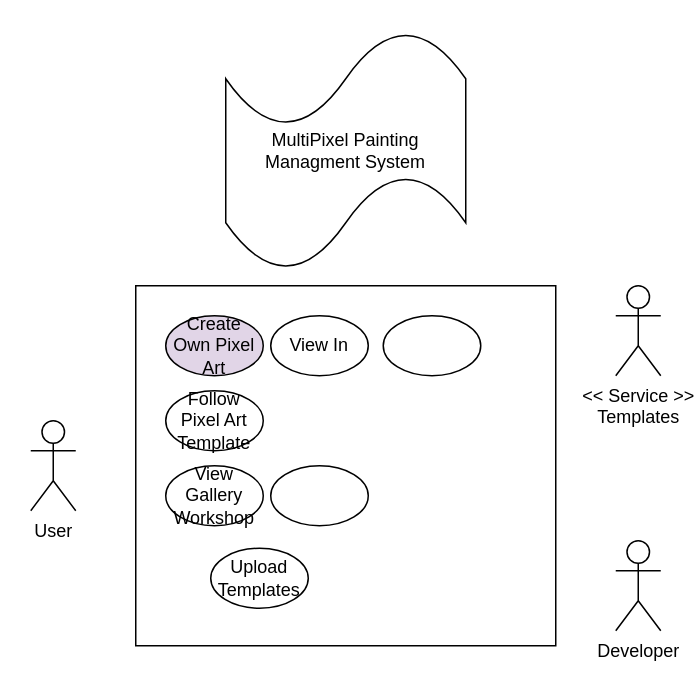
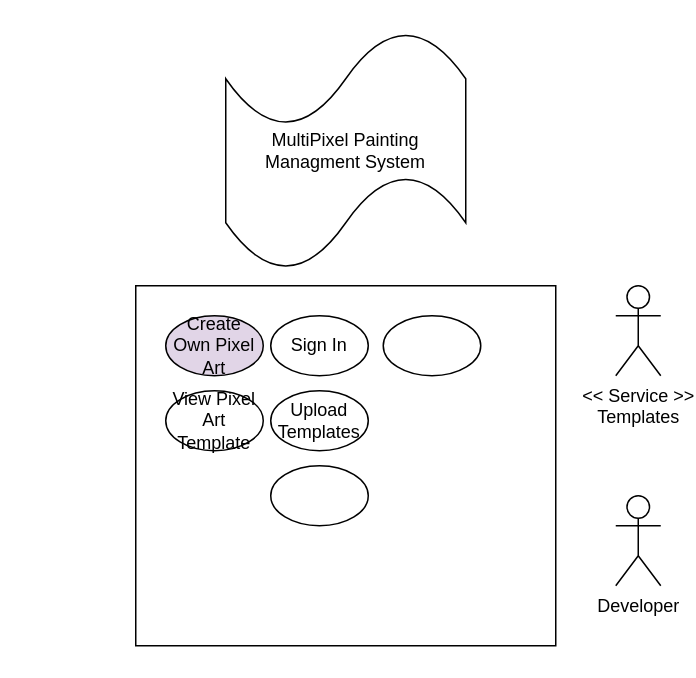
node "View In": label "View In" -> "Sign In"
node "Follow Pixel Art Template": label "Follow Pixel Art Template" -> "View Pixel Art Template"
node "User": removed
node "View Gallery Workshop": removed
node "Upload Templates": moved (260, 578) -> (320, 421)
node "Developer": moved (638, 586) -> (638, 541)
